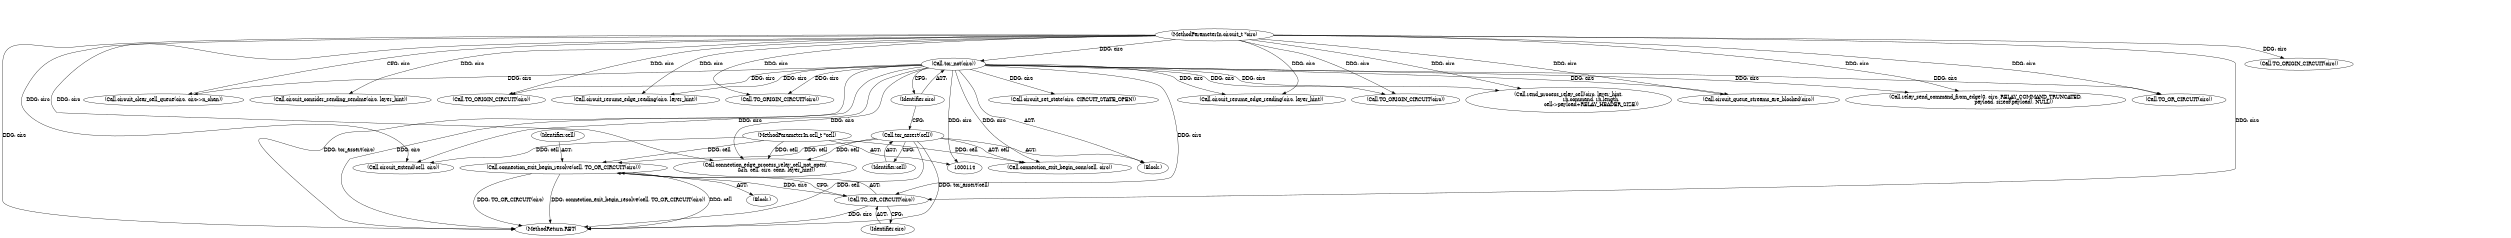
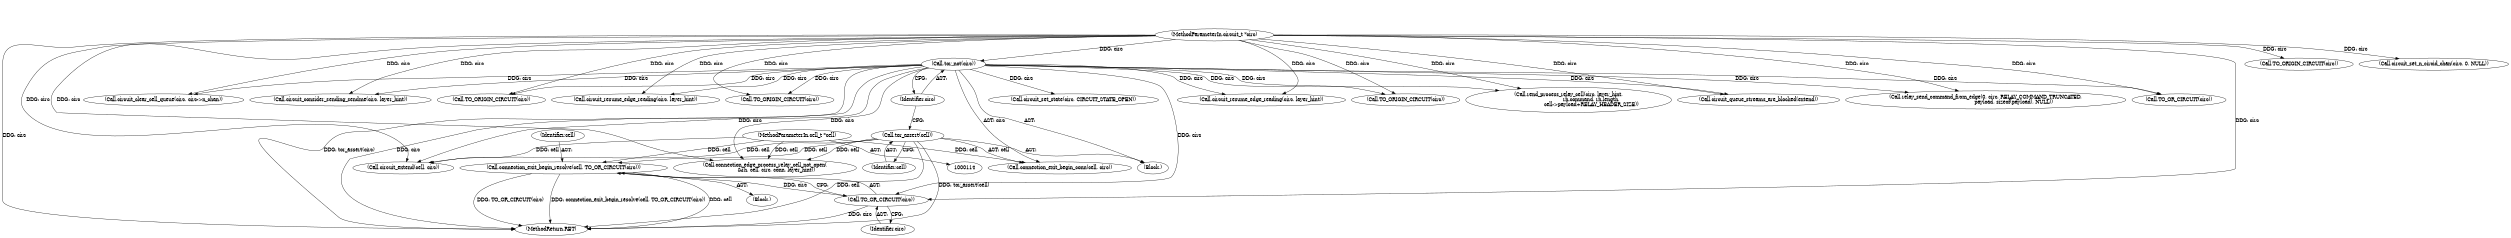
edge "(MethodParameterIn,circuit_t *circ)" -> "(Call,circuit_clear_cell_queue(circ, circ->n_chan))": label "CFG: circ" -> "DDG: circ"
node "(Call,circuit_set_n_circid_chan(circ, 0, NULL))": added
node "(Call,circuit_queue_streams_are_blocked(circ))": label "(Call,circuit_queue_streams_are_blocked(circ))" -> "(Call,circuit_queue_streams_are_blocked(extend))"
edge "(Call,tor_not(circ))" -> "1000114": now "(Call,tor_not(circ))" -> "(Call,circuit_consider_sending_sendme(circ, layer_hint))"
edge "(Call,tor_not(circ))" -> "(Call,connection_exit_begin_conn(cell, circ))": label "DDG: circ" -> "AST: circ"
edge "(Call,tor_assert(cell))" -> "(Call,circuit_extend(cell, circ))": added, label "DDG: cell"
